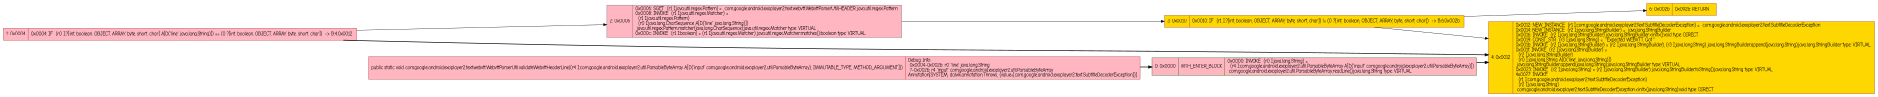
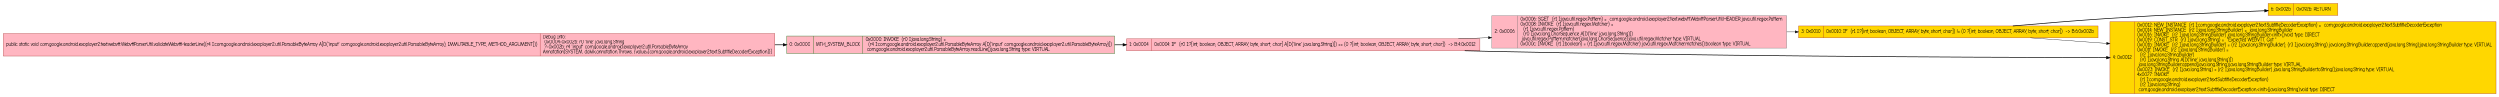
edge "3: 0x0010" -> "6: 0x002b": style solid -> bold
edge "0: 0x0000" -> "4: 0x0012": now "0: 0x0000" -> "1: 0x0004"
node "0: 0x0000": text "MTH_ENTER_BLOCK" -> "MTH_SYSTEM_BLOCK"
